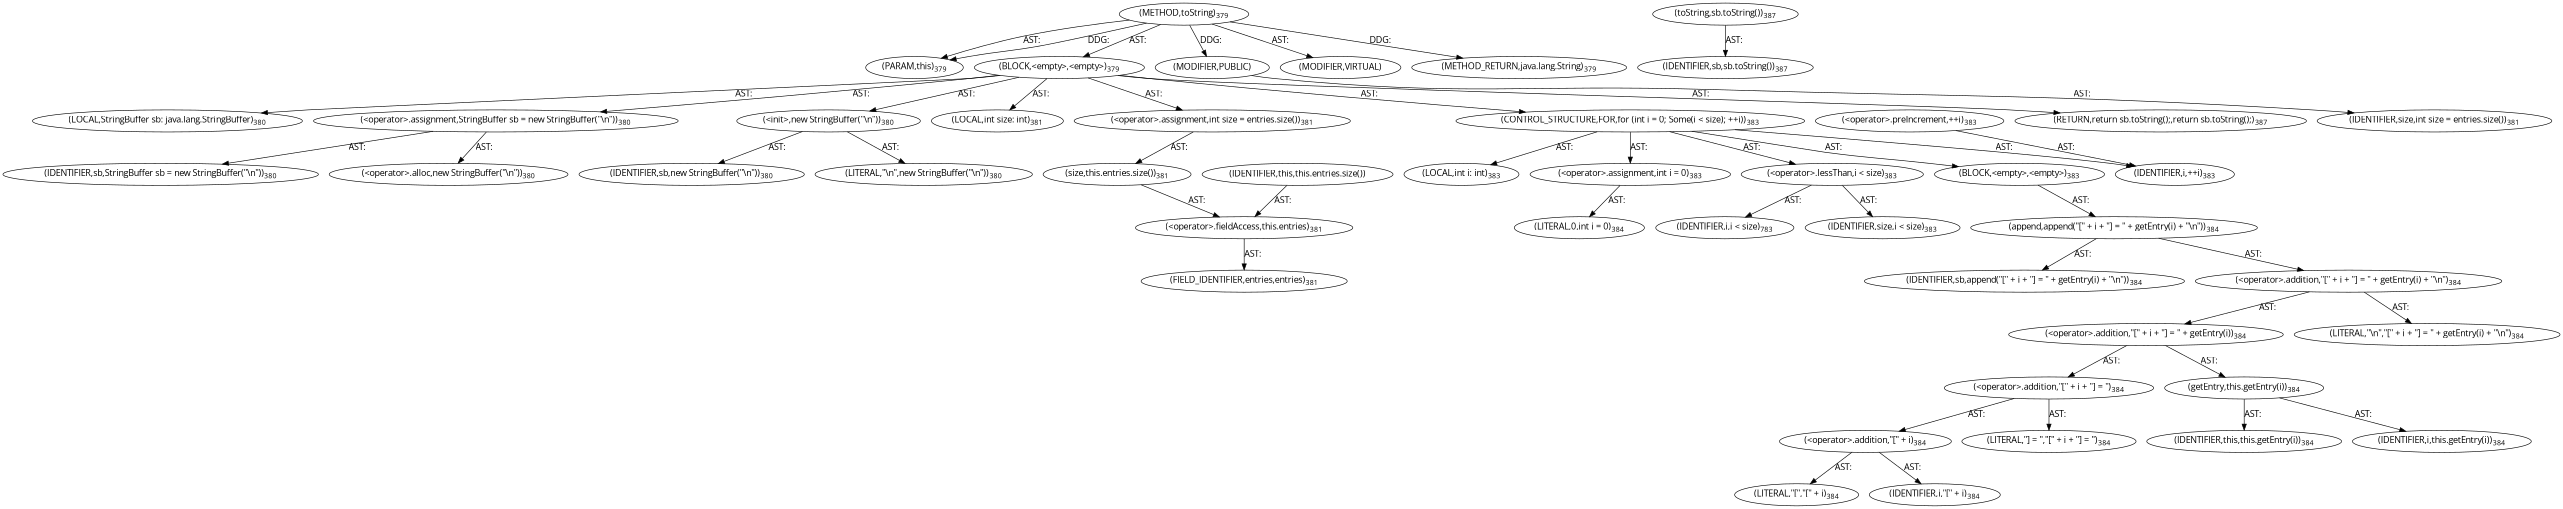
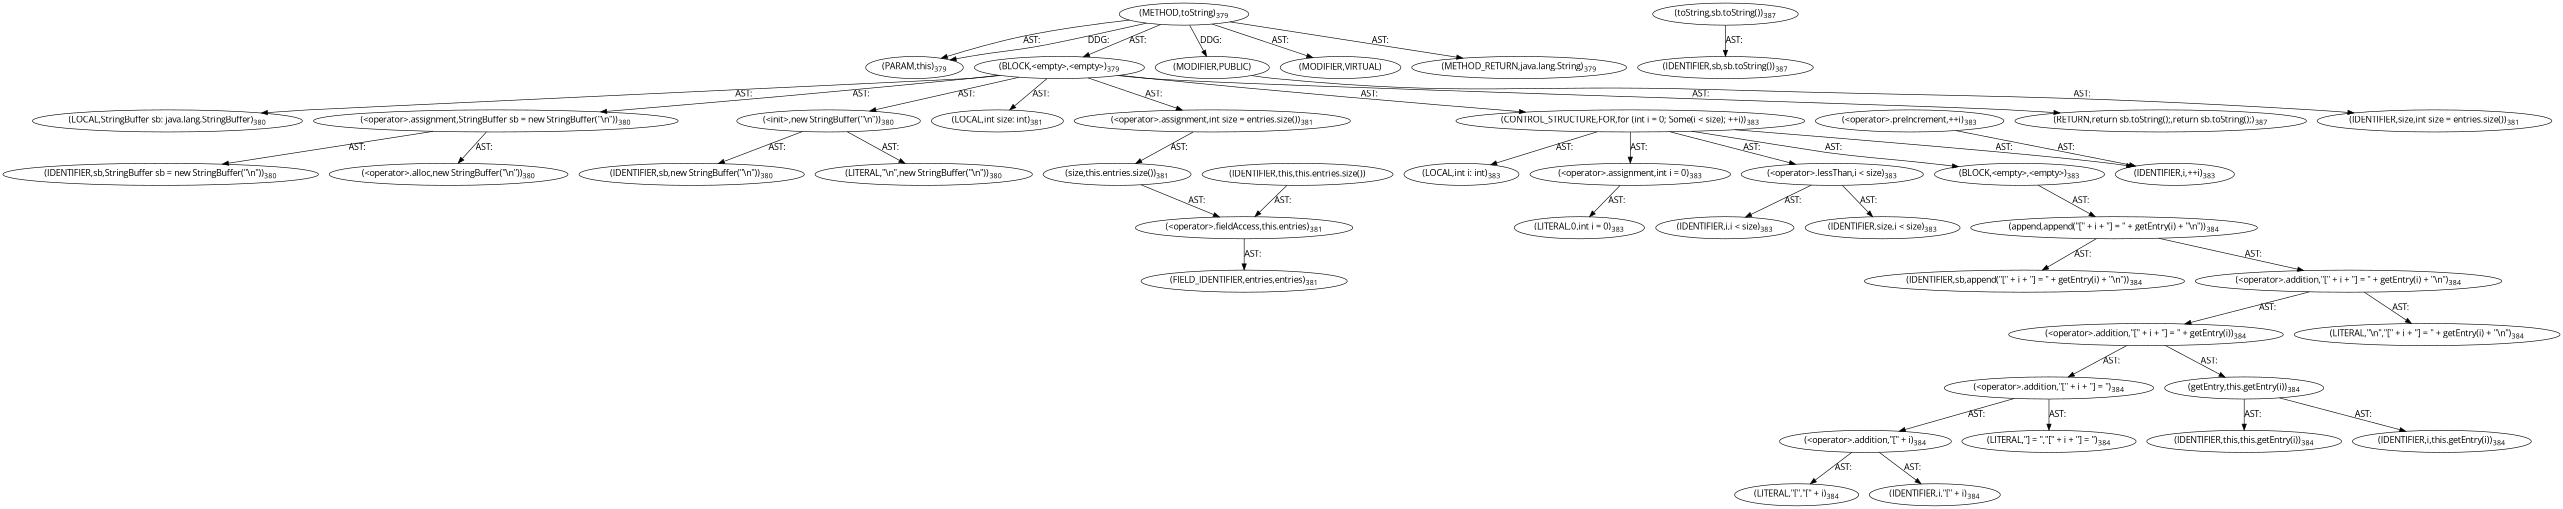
edge "(METHOD,toString)" -> "(METHOD_RETURN,java.lang.String)": label "DDG: " -> "AST: "
node "(LITERAL,0,int i = 0)": text "384" -> "383"
node "(IDENTIFIER,i,i < size)": text "783" -> "383"
